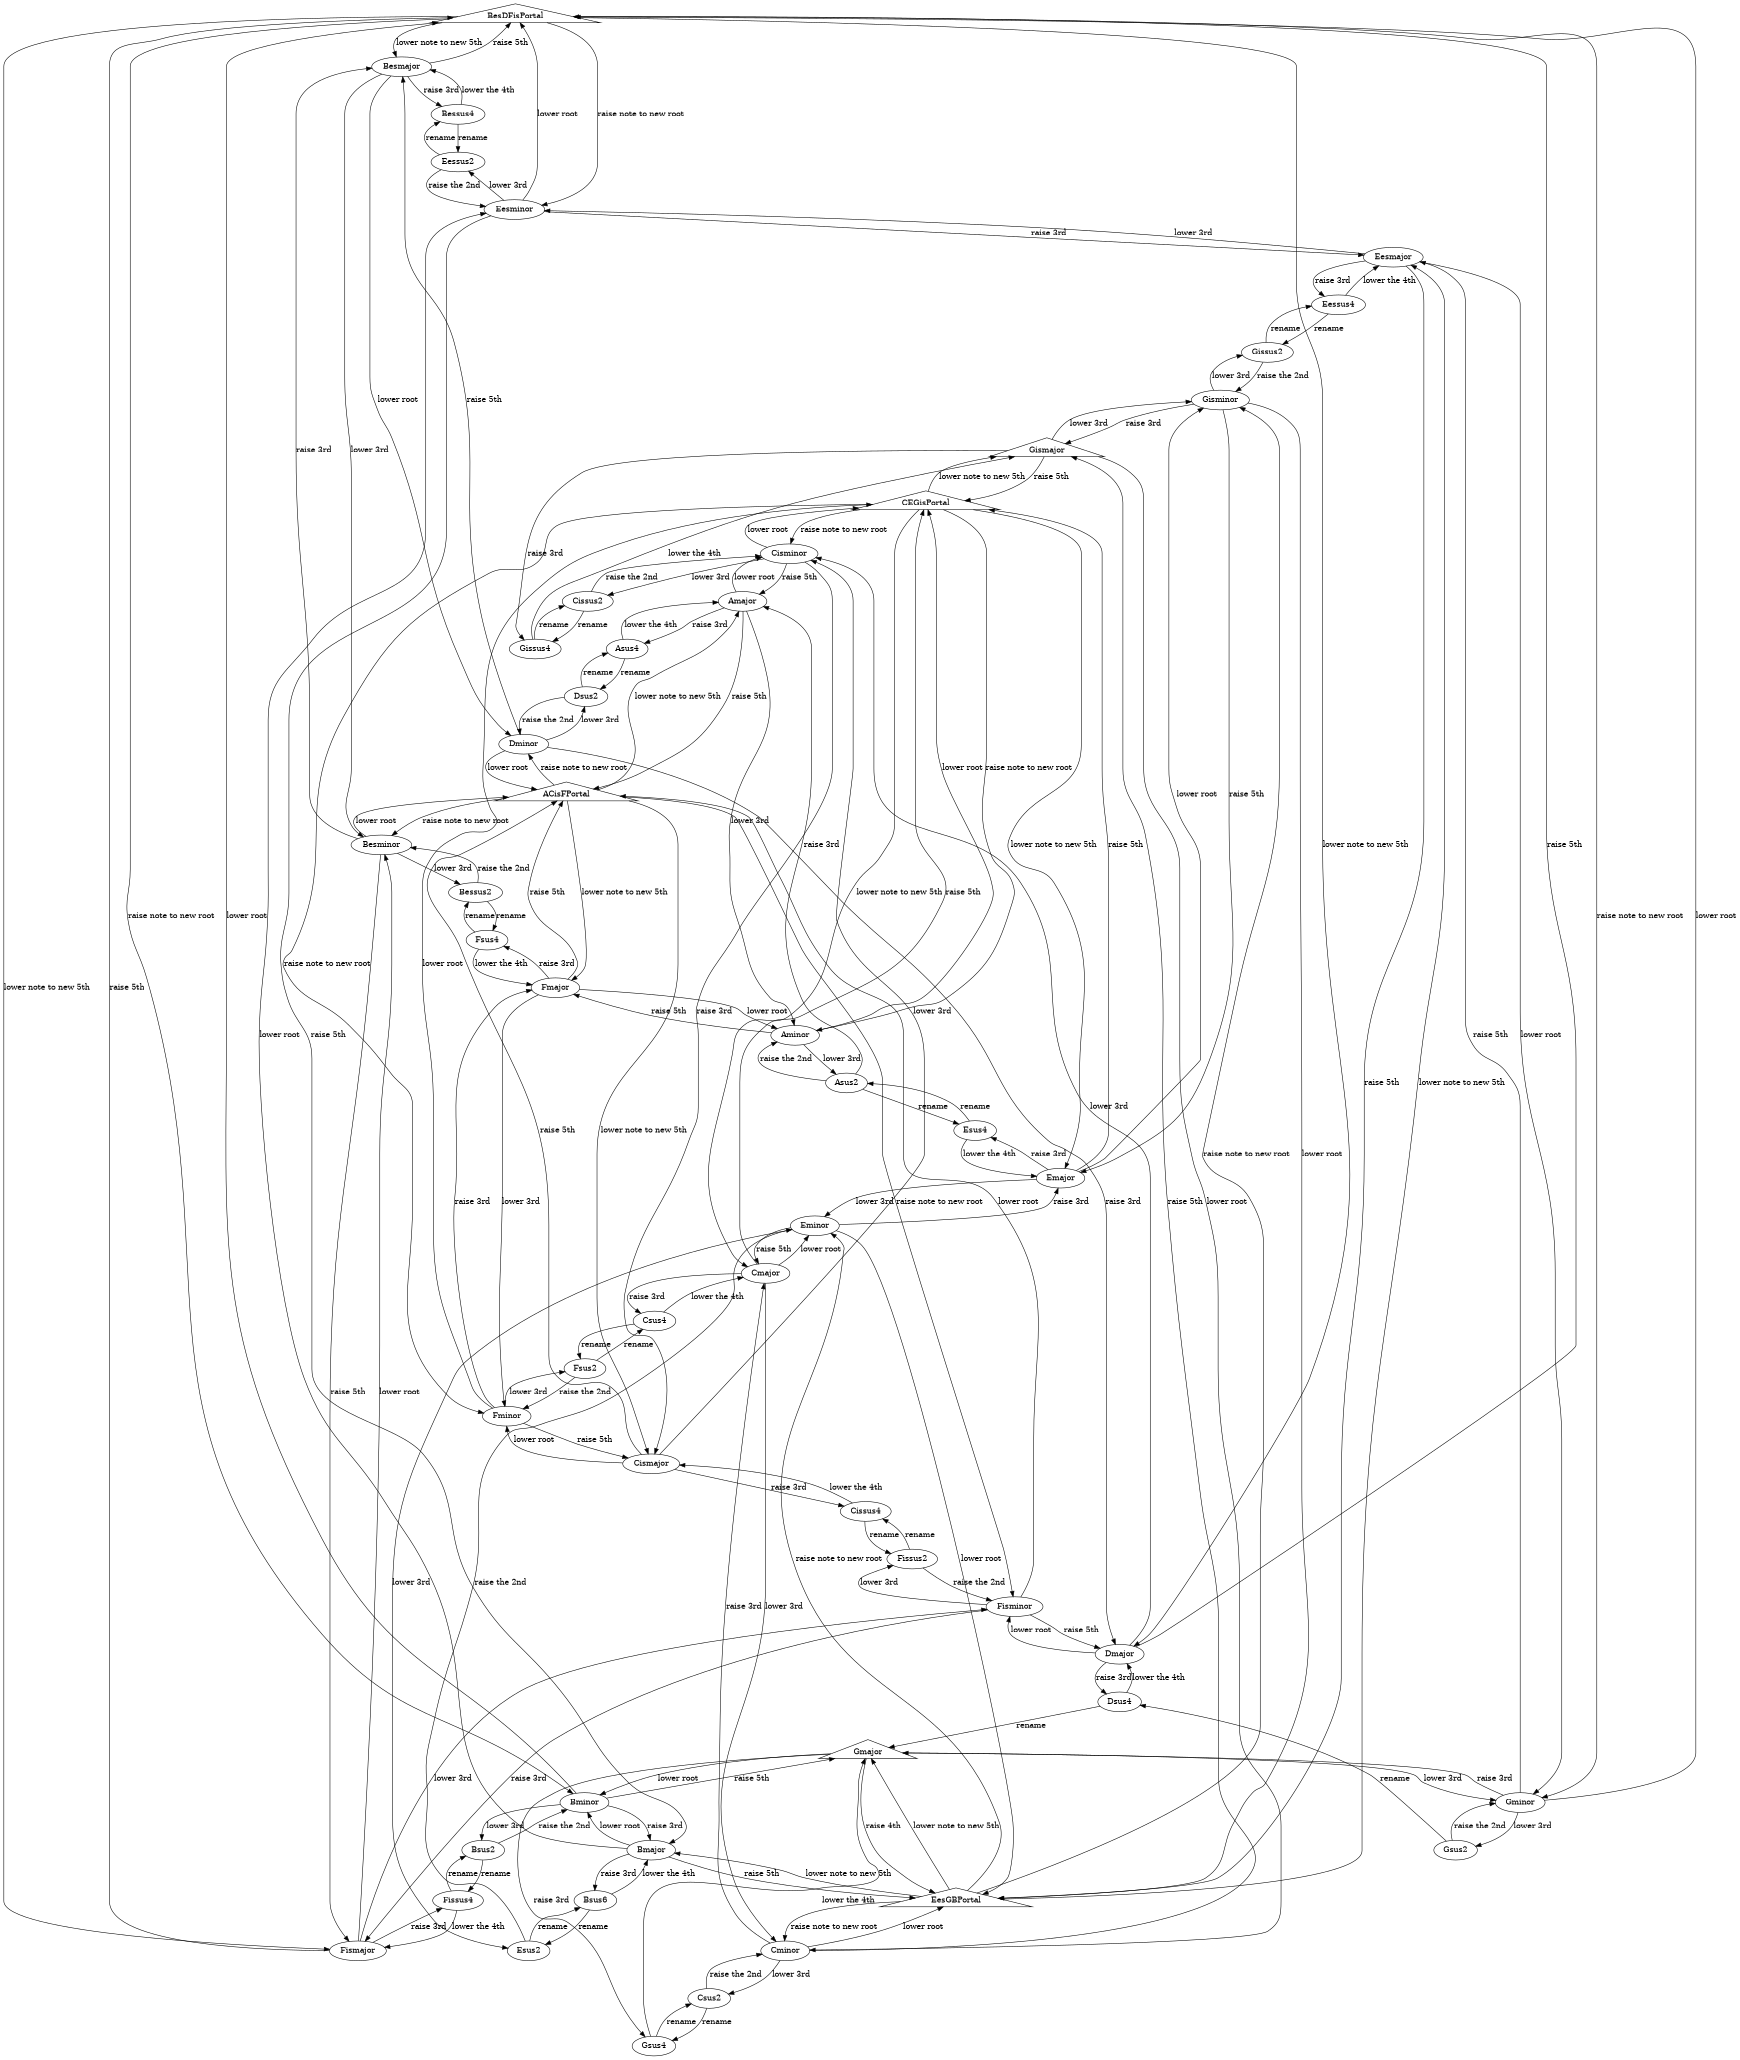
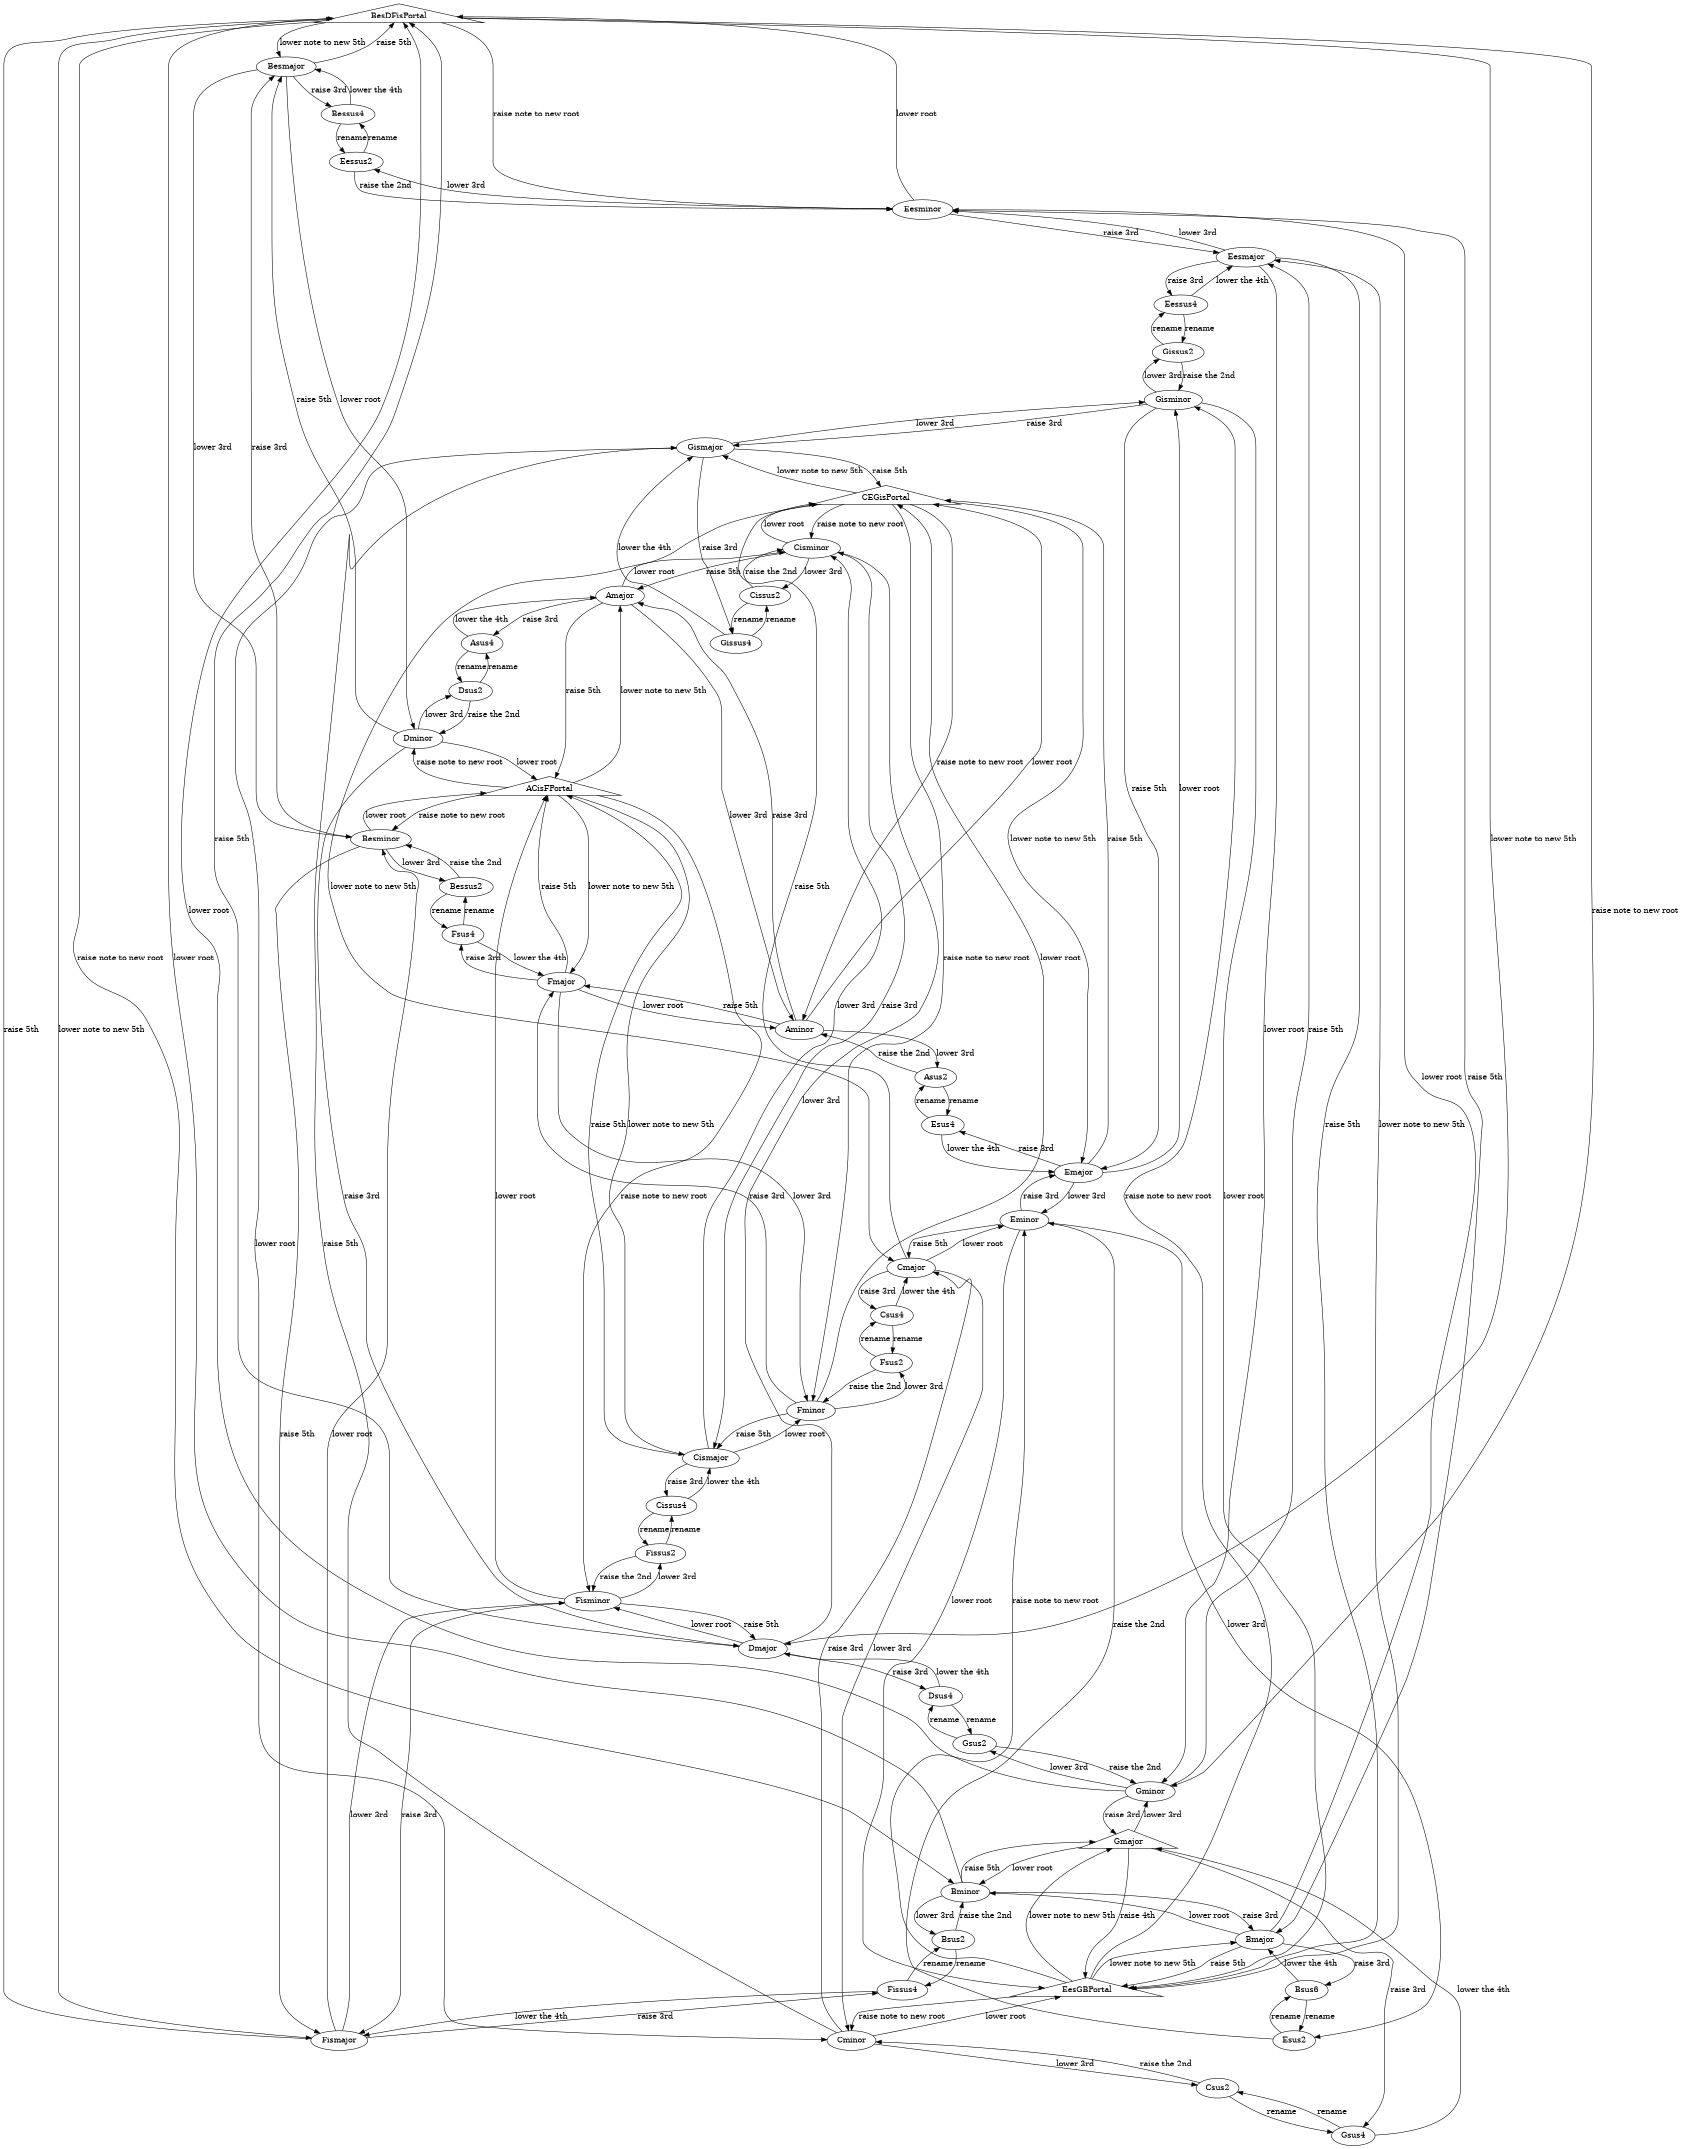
node "Gismajor": shape triangle -> ellipse
edge "Asus2" -> "Amajor": now "Aminor" -> "Amajor"
edge "Dsus4" -> "Gmajor": now "Dsus4" -> "Gsus2"
